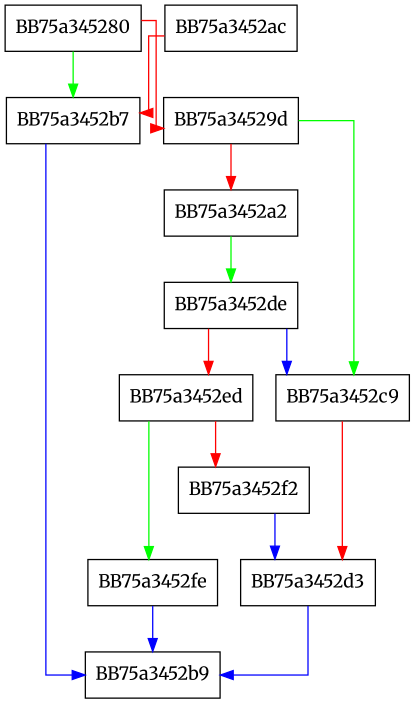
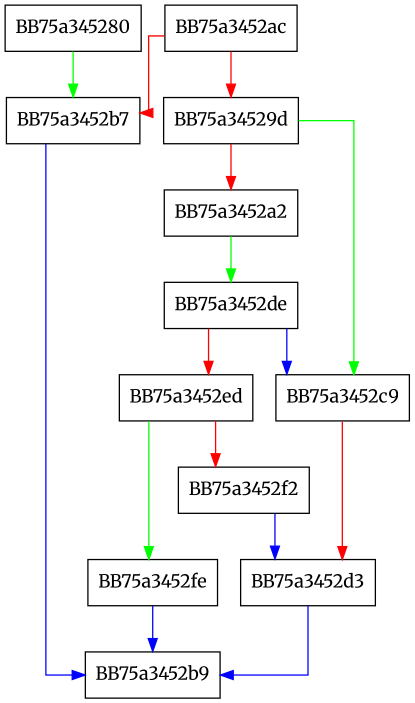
edge "BB75a345280" -> "BB75a34529d": now "BB75a3452ac" -> "BB75a34529d"
